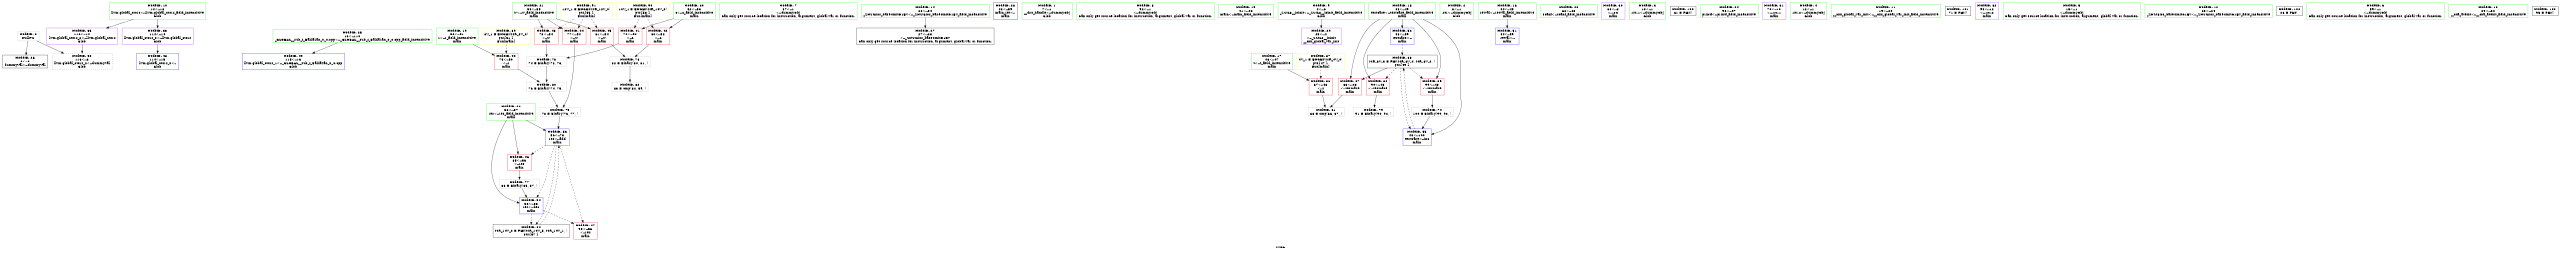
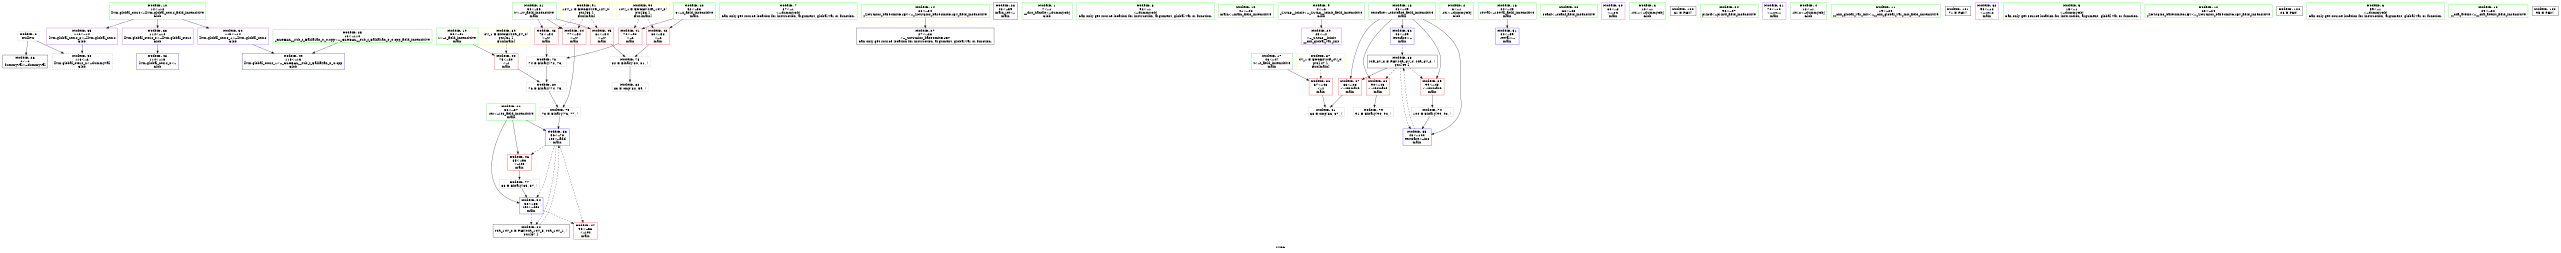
node "NodeID: 34": added
